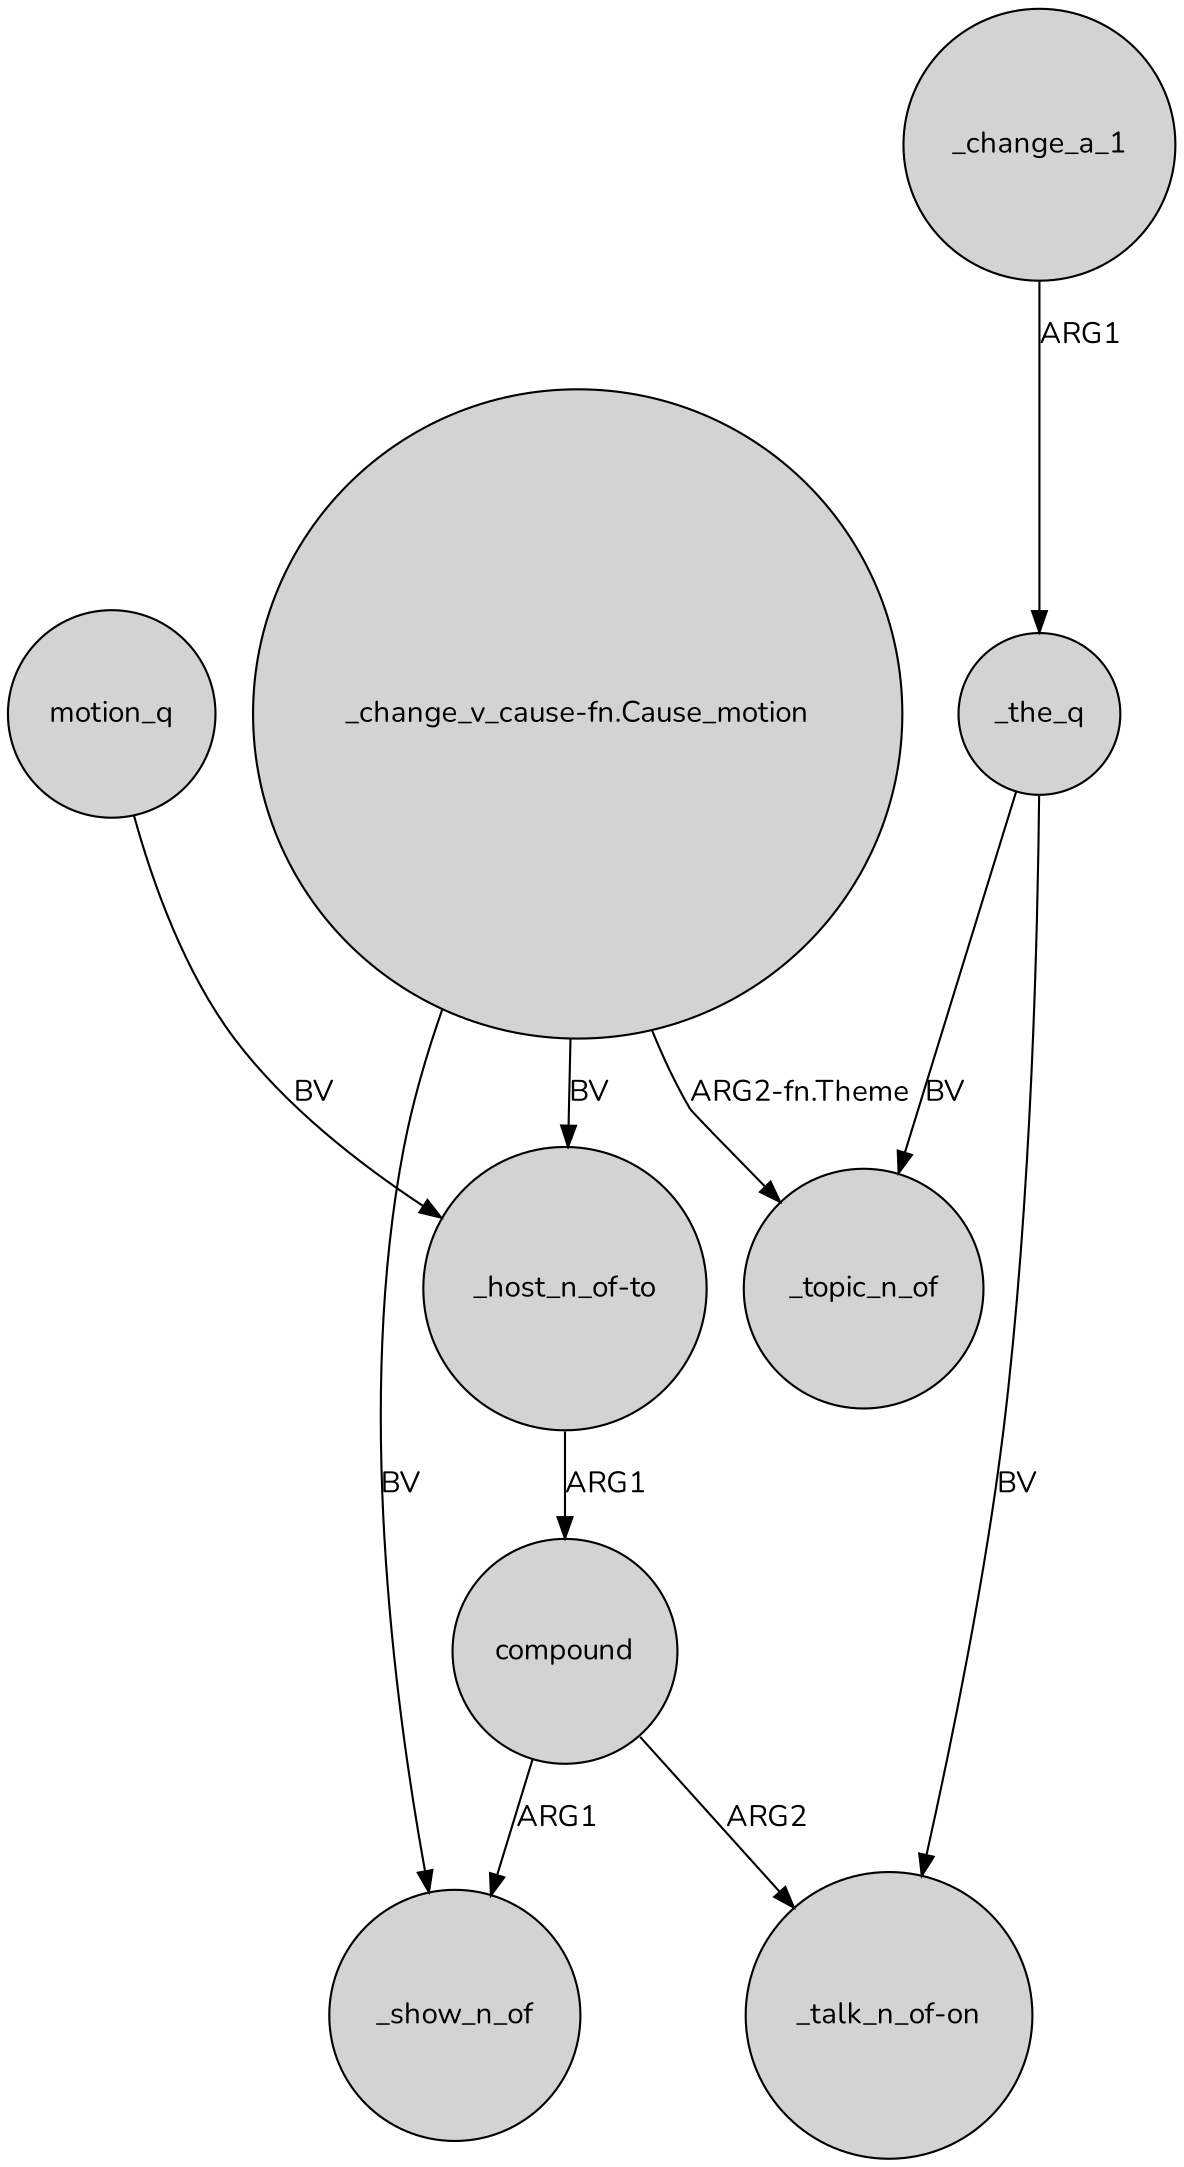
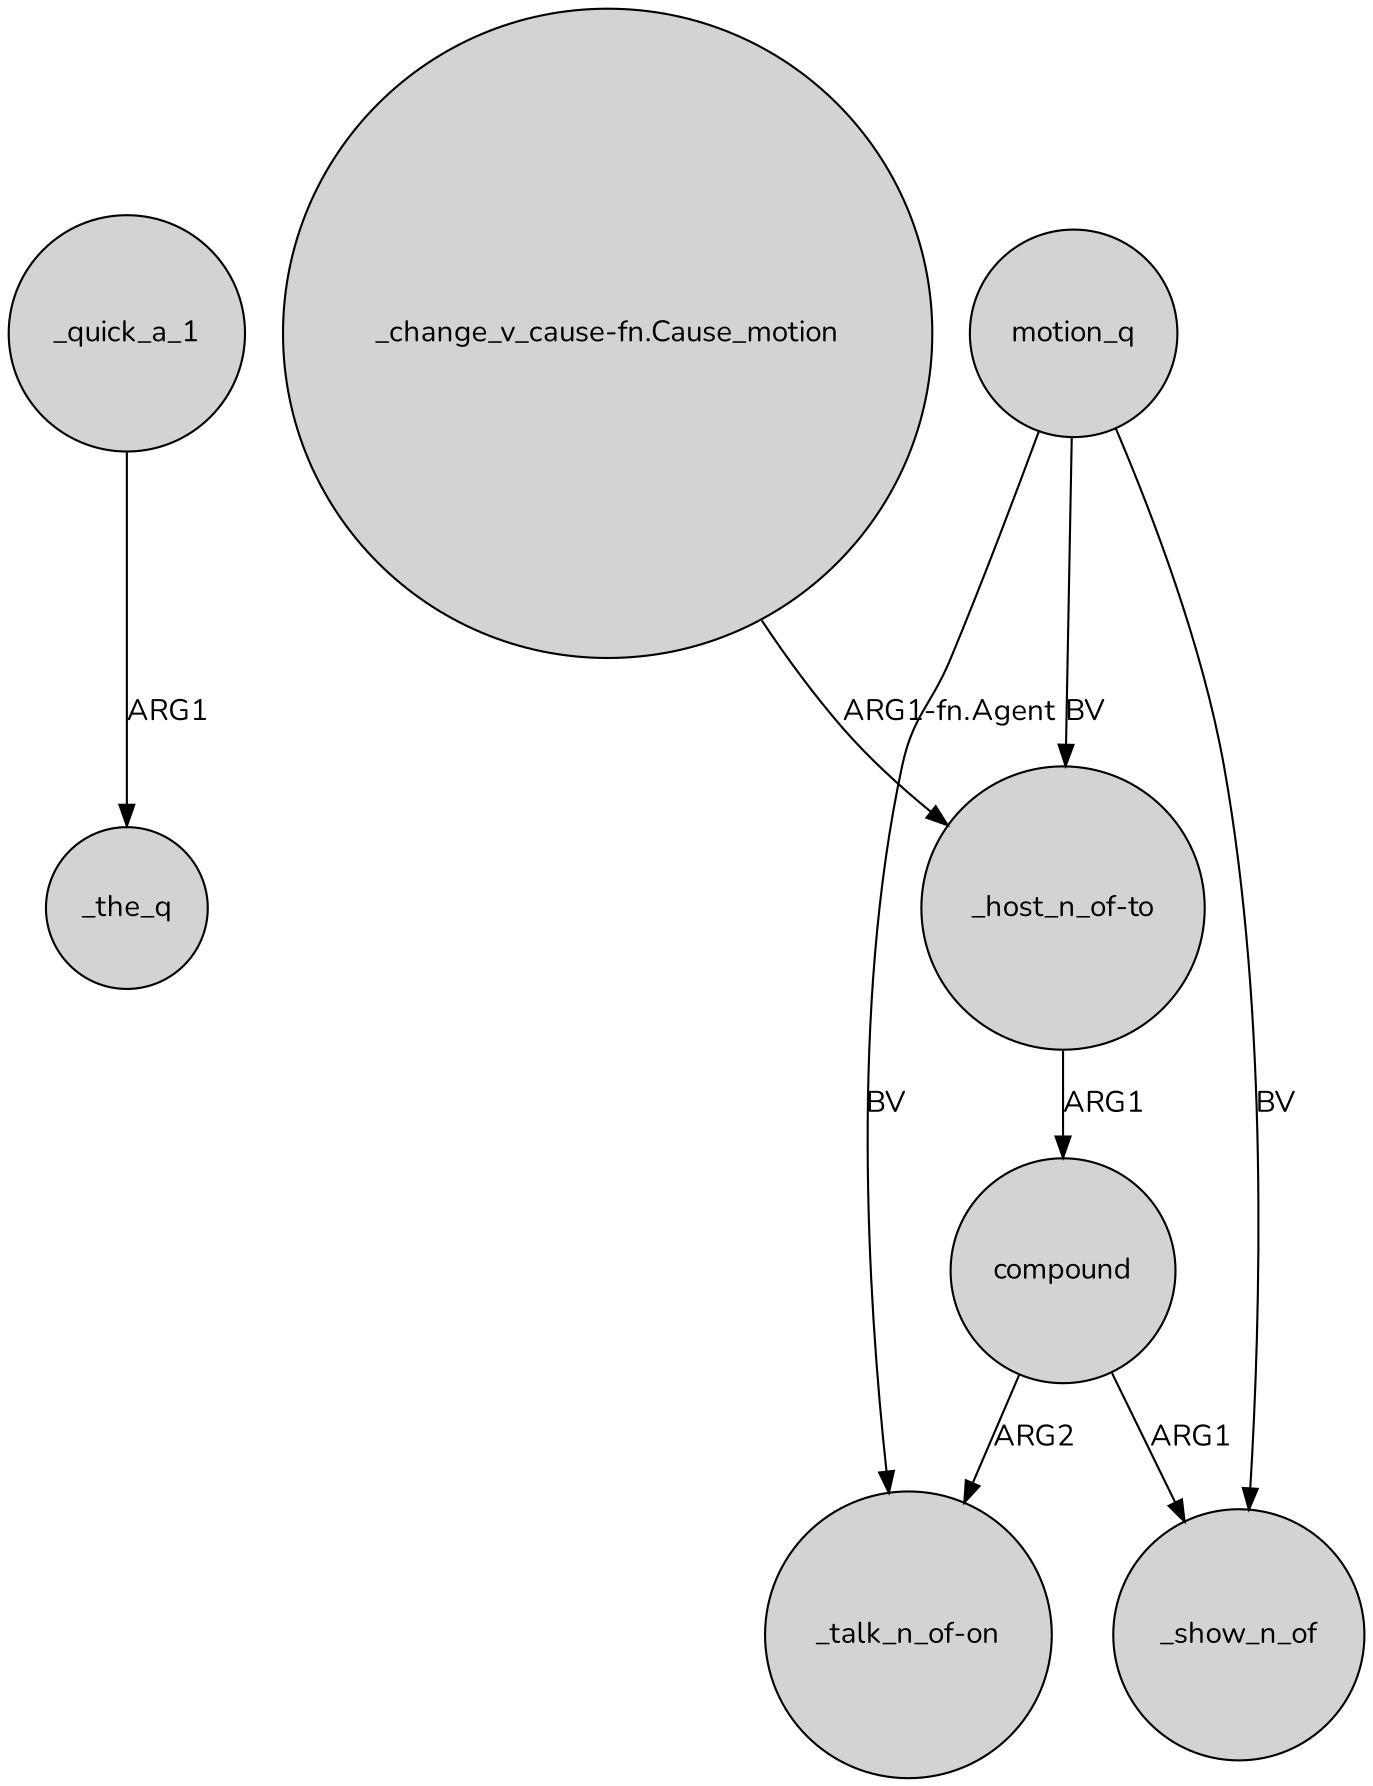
node "_change_a_1": label "_change_a_1" -> "_quick_a_1"
edge "_change_v_cause-fn.Cause_motion" -> "_host_n_of-to": label "BV" -> "ARG1-fn.Agent"
node "_topic_n_of": removed
edge "_the_q" -> "_talk_n_of-on": now "motion_q" -> "_talk_n_of-on"
edge "_change_v_cause-fn.Cause_motion" -> "_show_n_of": now "motion_q" -> "_show_n_of"
